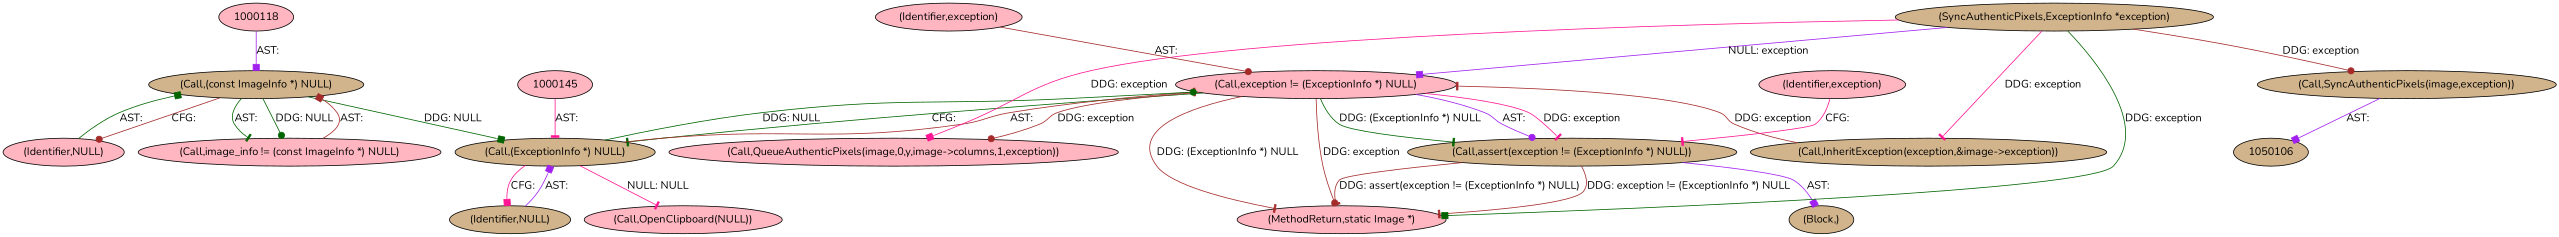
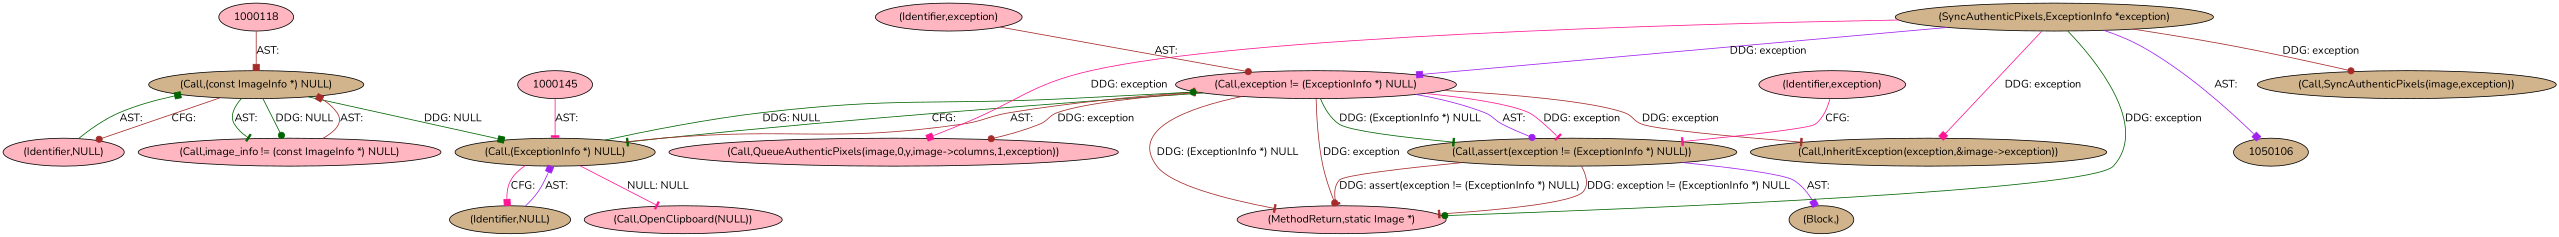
edge "1000118" -> "(Call,(const ImageInfo *) NULL)": color purple -> brown
edge "(SyncAuthenticPixels,ExceptionInfo *exception)" -> "(Call,exception != (ExceptionInfo *) NULL)": label "NULL: exception" -> "DDG: exception"
edge "(SyncAuthenticPixels,ExceptionInfo *exception)" -> "(Call,InheritException(exception,&image->exception))": arrowhead tee -> box
edge "(Call,InheritException(exception,&image->exception))" -> "(Call,exception != (ExceptionInfo *) NULL)": reversed
edge "(Call,SyncAuthenticPixels(image,exception))" -> "1050106": now "(SyncAuthenticPixels,ExceptionInfo *exception)" -> "1050106"
edge "(SyncAuthenticPixels,ExceptionInfo *exception)" -> "(MethodReturn,static Image *)": arrowhead box -> dot
